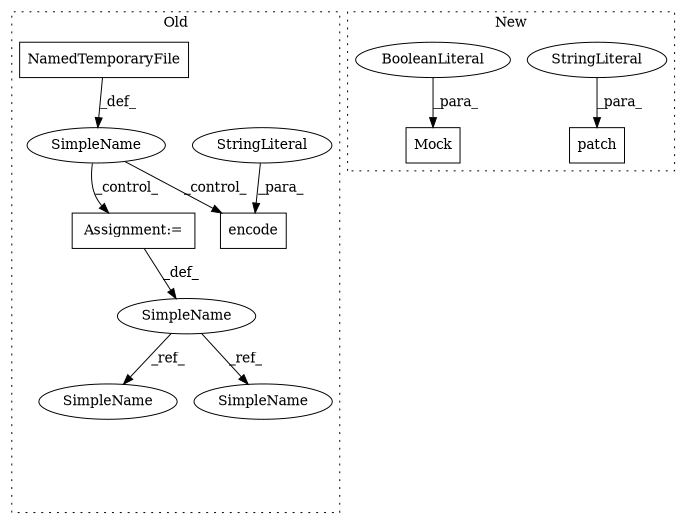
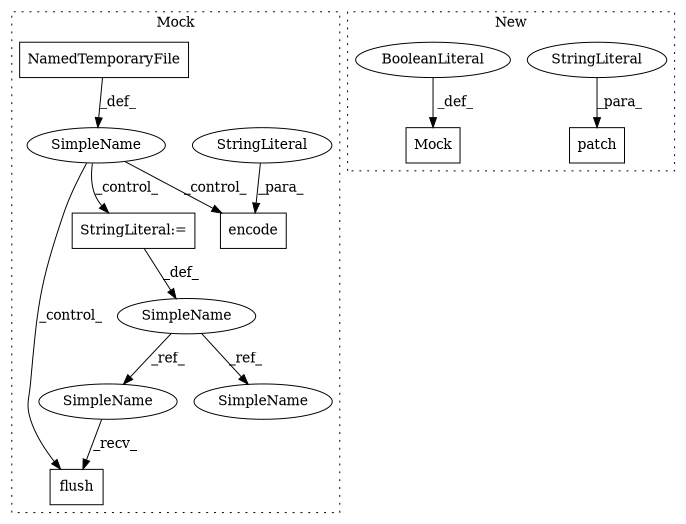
cluster "Old": label "Old" -> "Mock"
edge "BooleanLiteral" -> "Mock": label "_para_" -> "_def_"
node "Assignment:=": label "Assignment:=" -> "StringLiteral:="
node "flush": added
